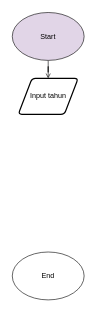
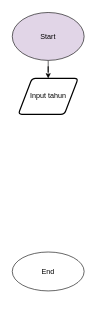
edge "Start" -> "Input tahun": arrowhead open -> classic
node "End": size 72x48 -> 72x39
